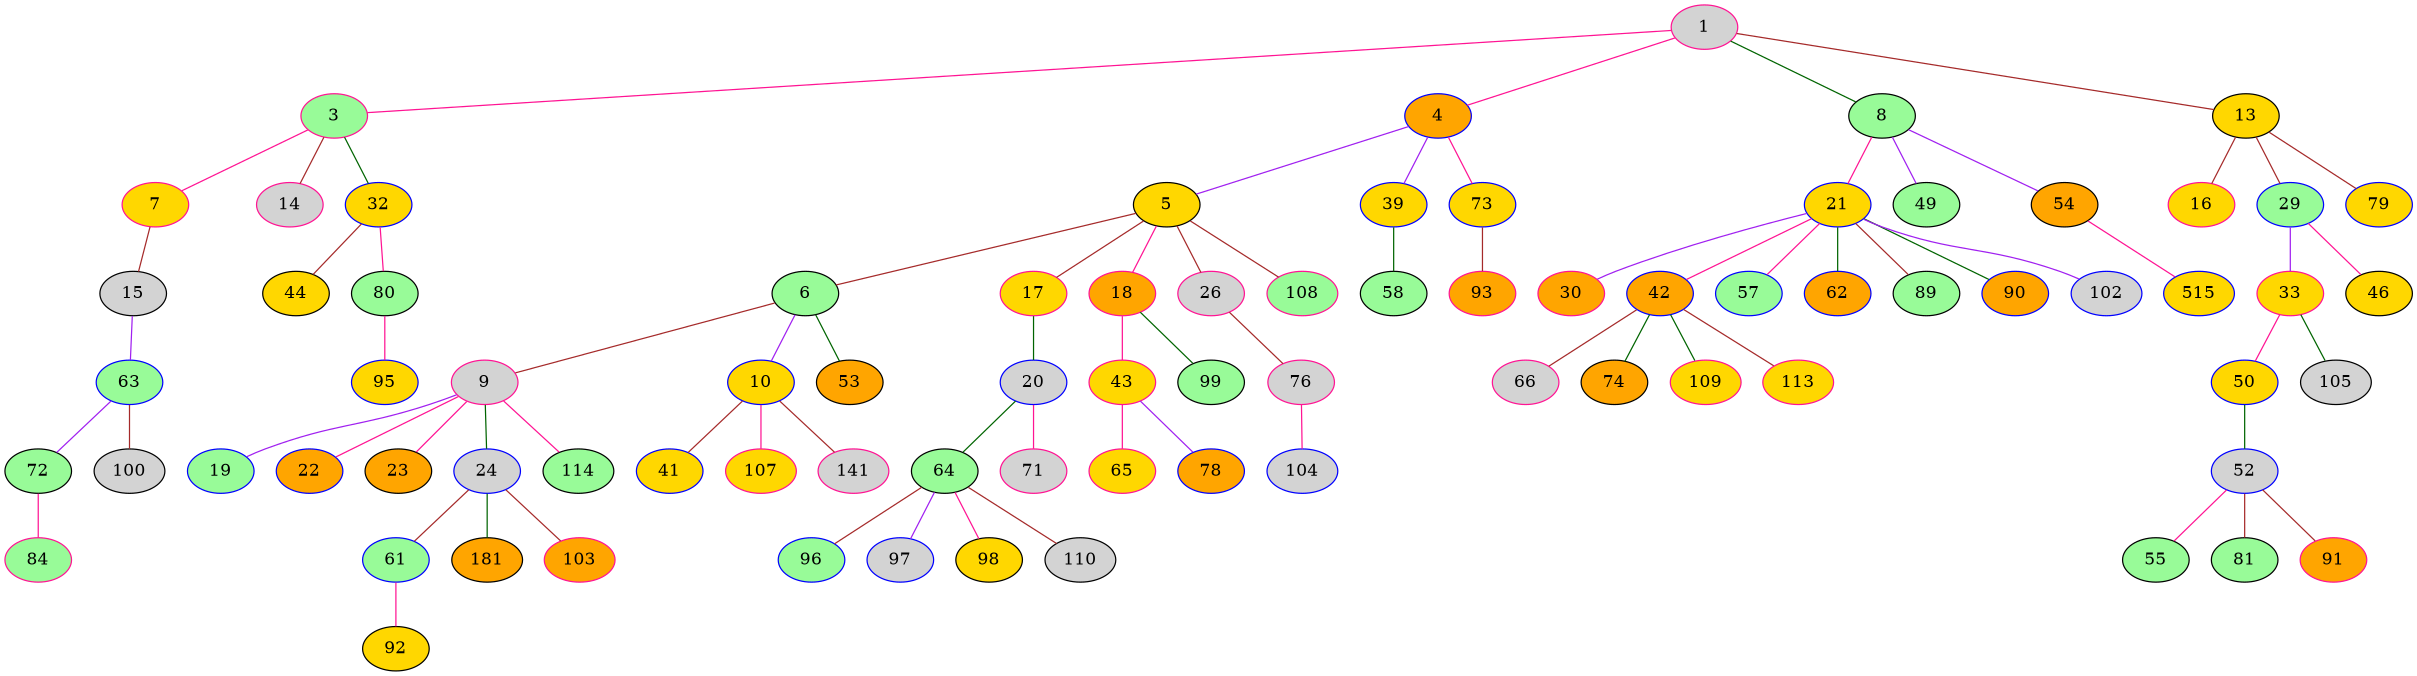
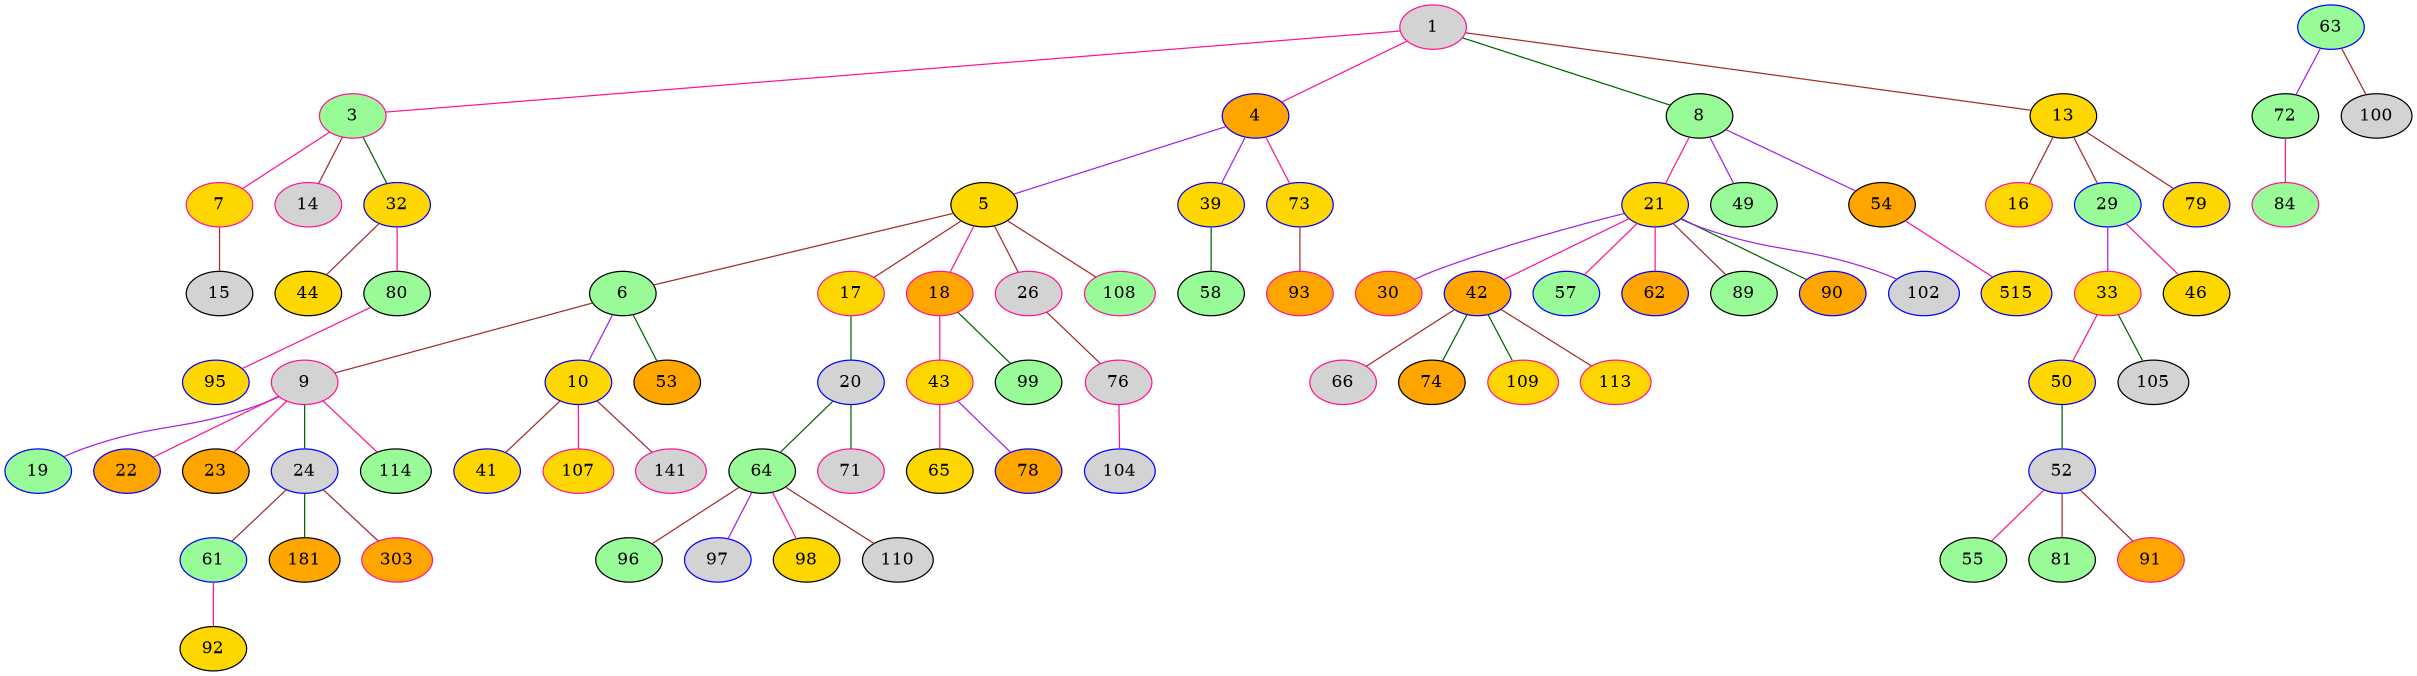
edge "21" -- "62": color darkgreen -> deeppink
edge "15" -- "63": removed
edge "20" -- "71": color deeppink -> darkgreen
node "65": color deeppink -> black
node "103": label "103" -> "303"
node "96": color blue -> black
